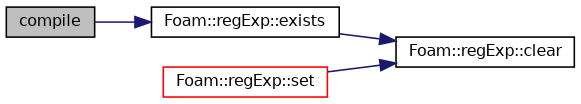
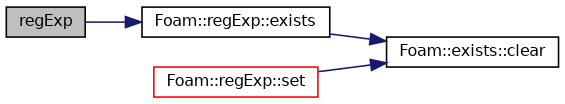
node "compile": label "compile" -> "regExp"
node "Foam::regExp::clear": label "Foam::regExp::clear" -> "Foam::exists::clear"
